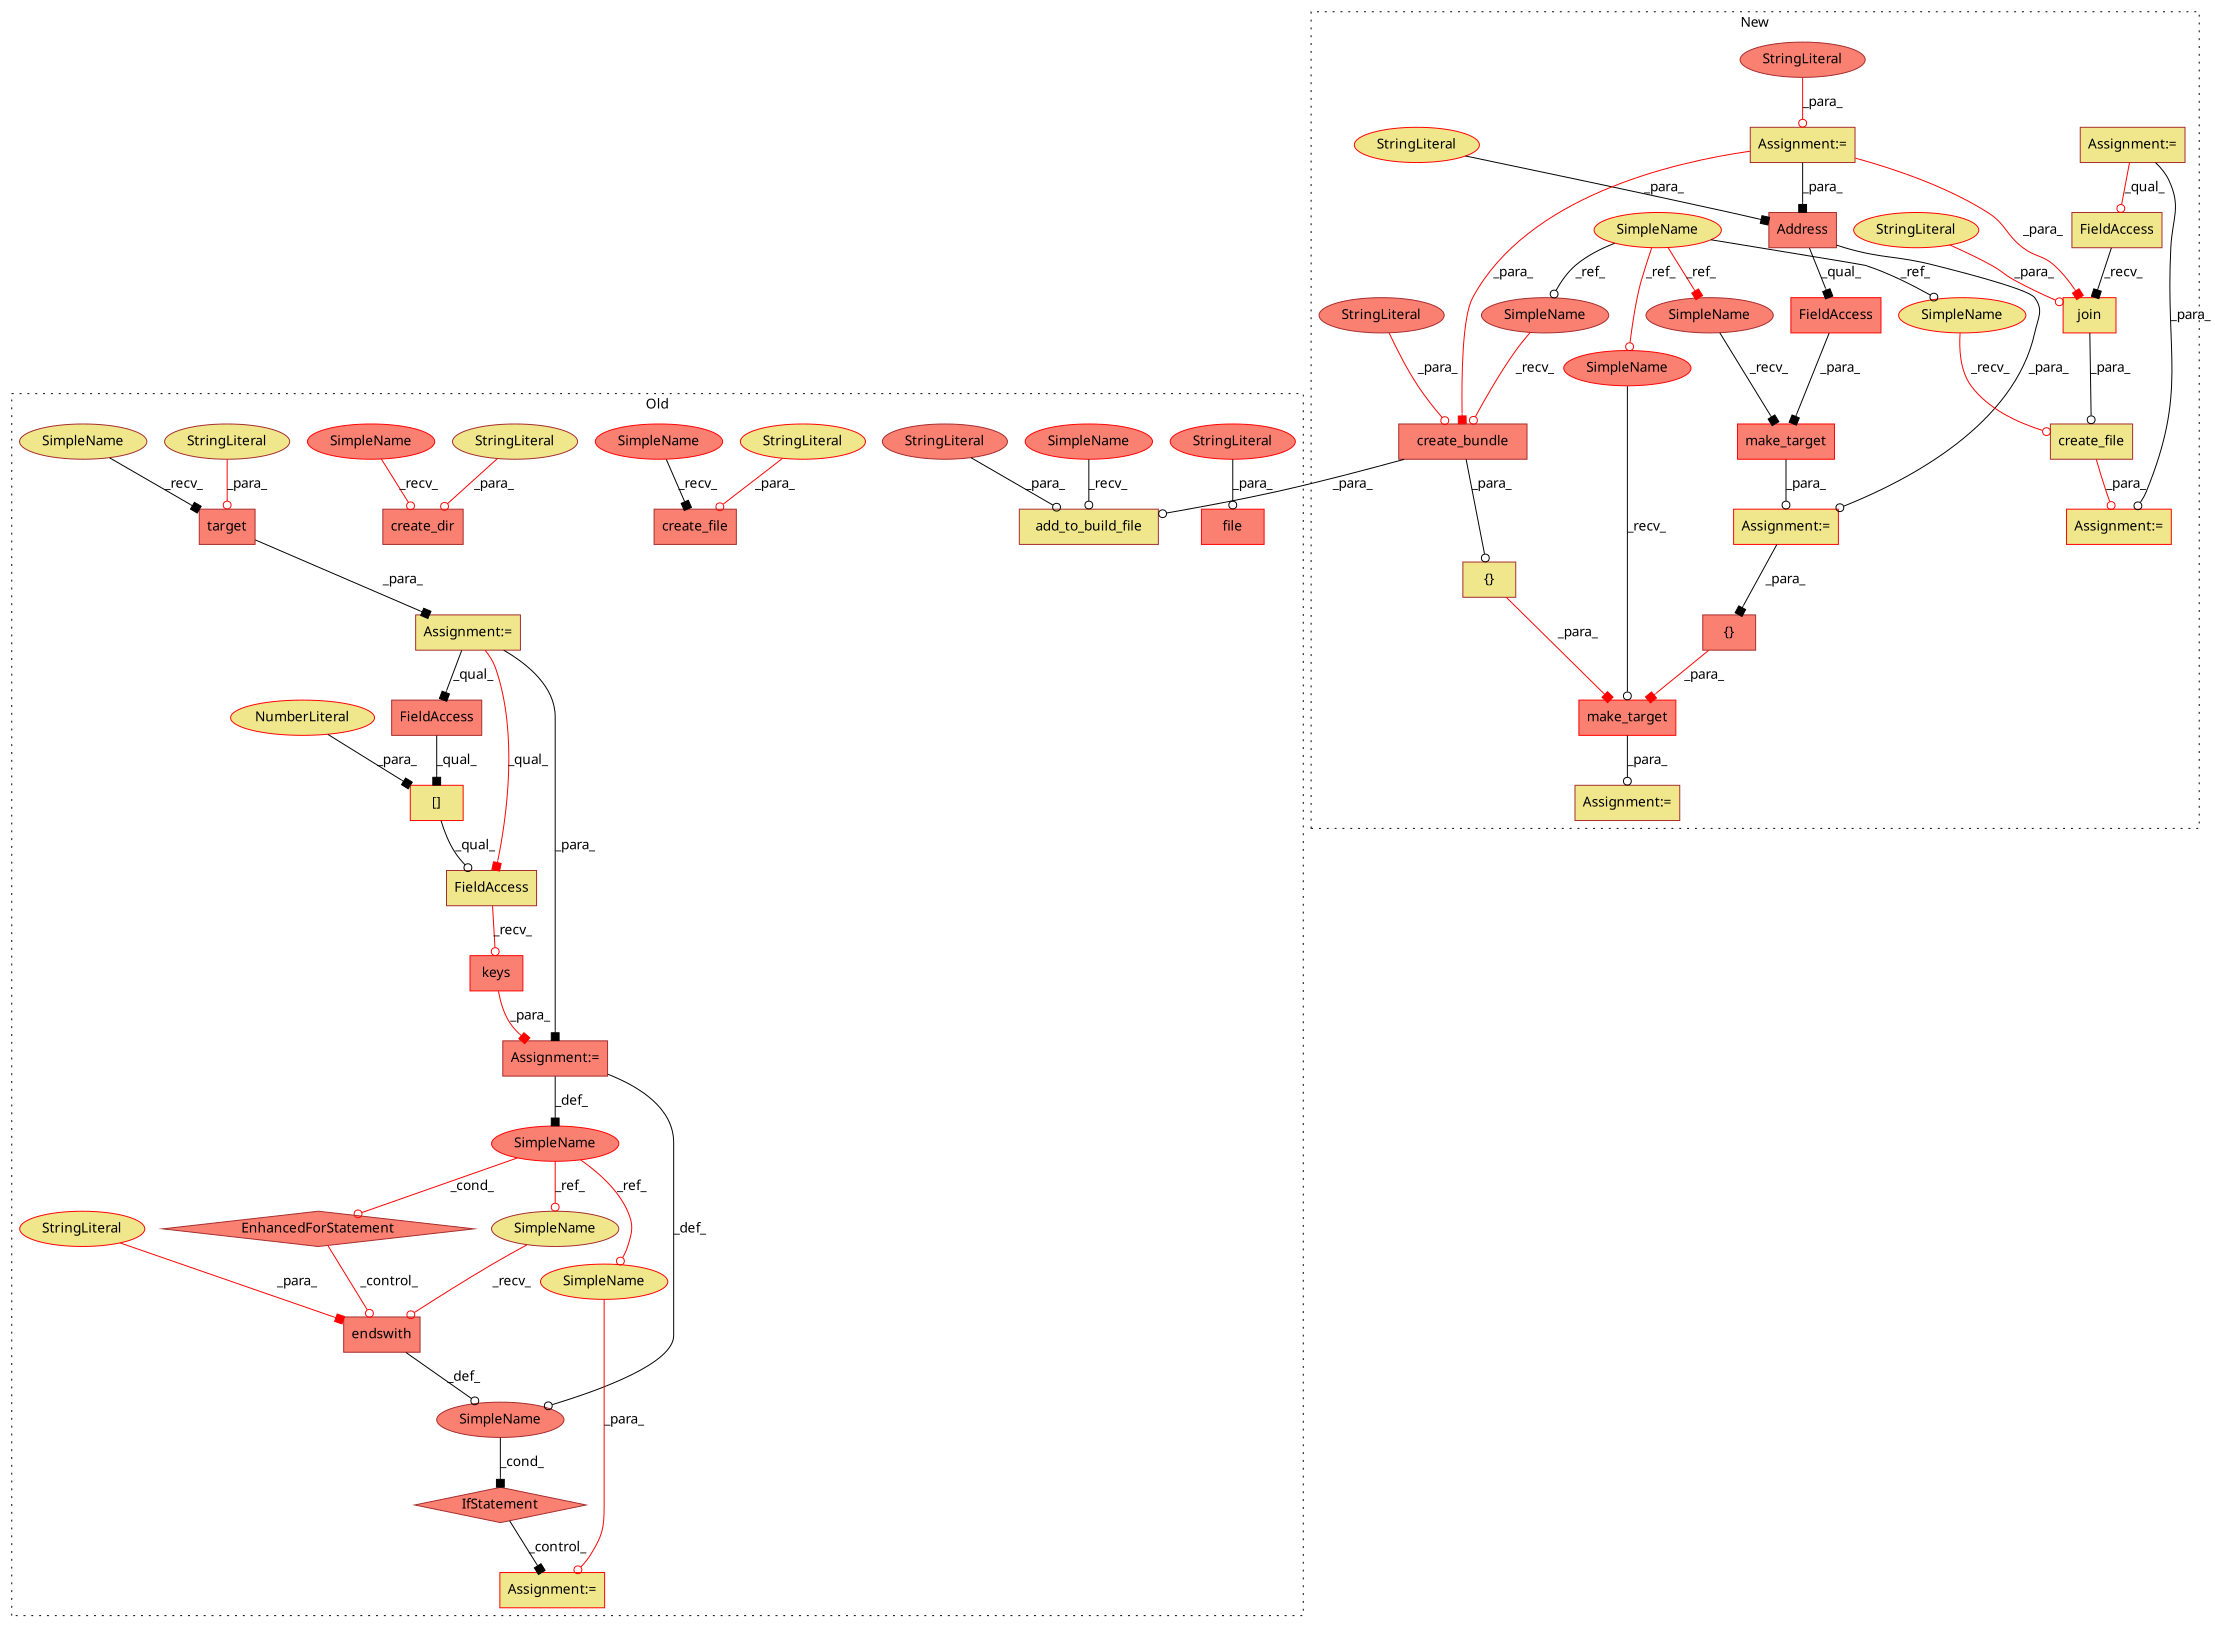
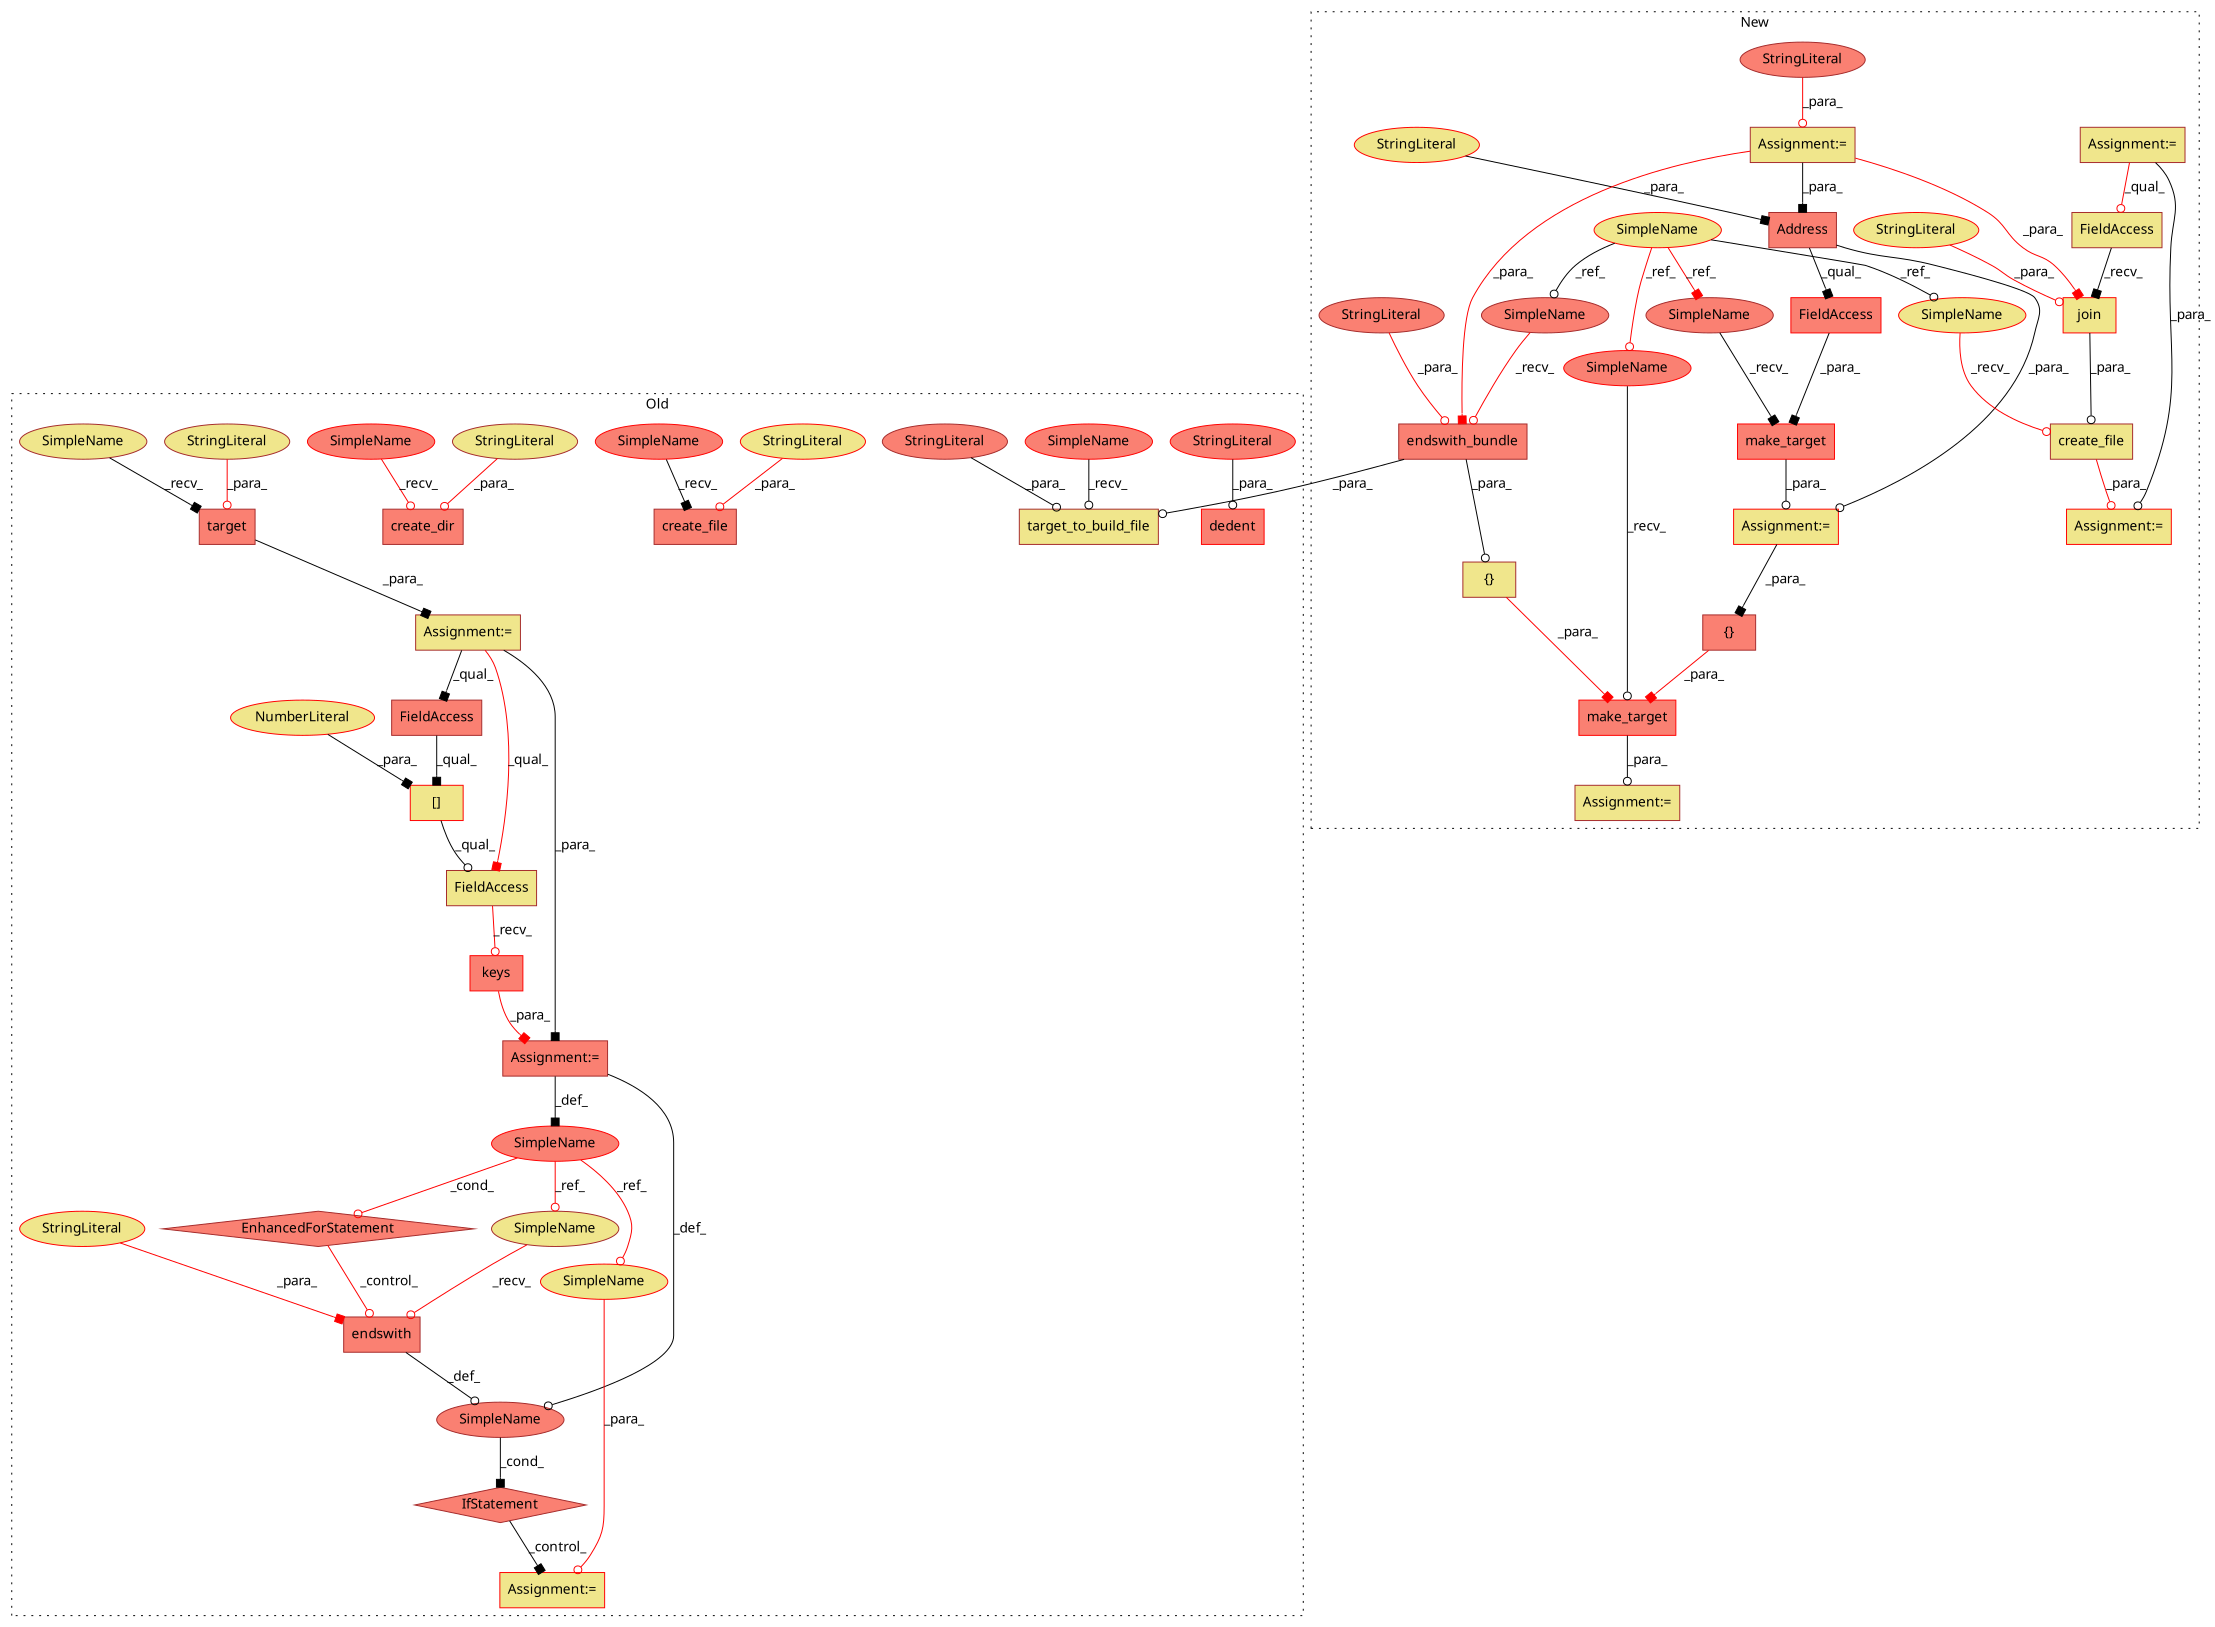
node "create_bundle": label "create_bundle" -> "endswith_bundle"
node "add_to_build_file": label "add_to_build_file" -> "target_to_build_file"
node "file": label "file" -> "dedent"
